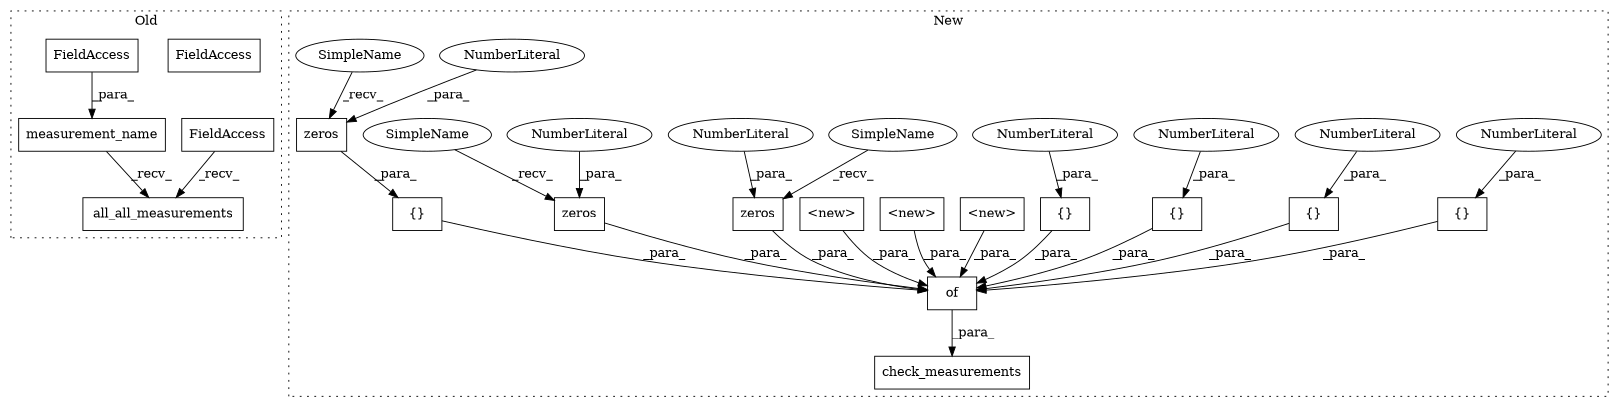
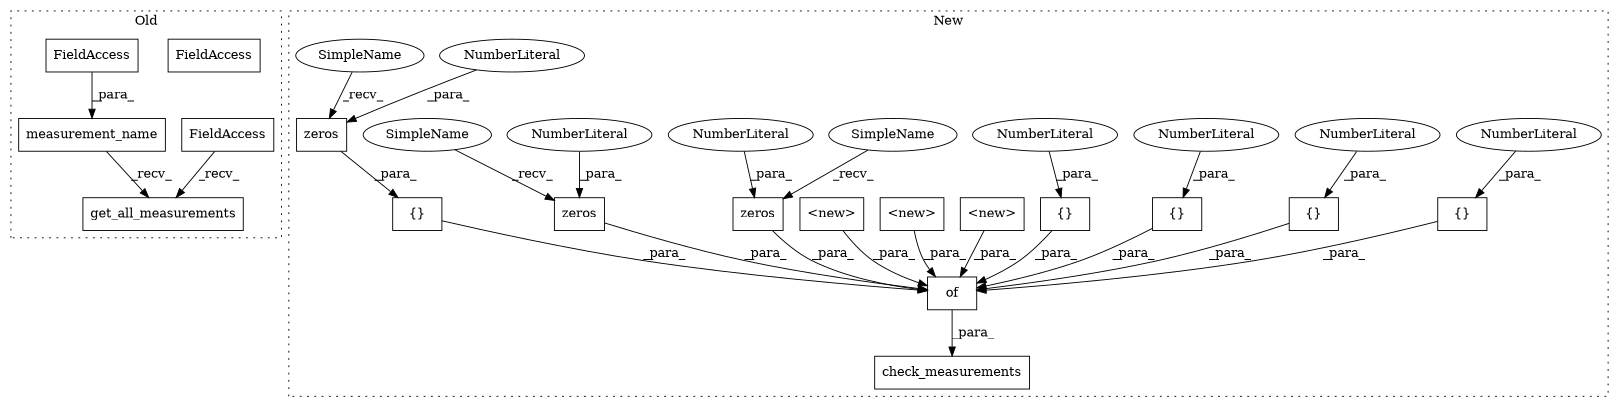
node "all_all_measurements": label "all_all_measurements" -> "get_all_measurements"
